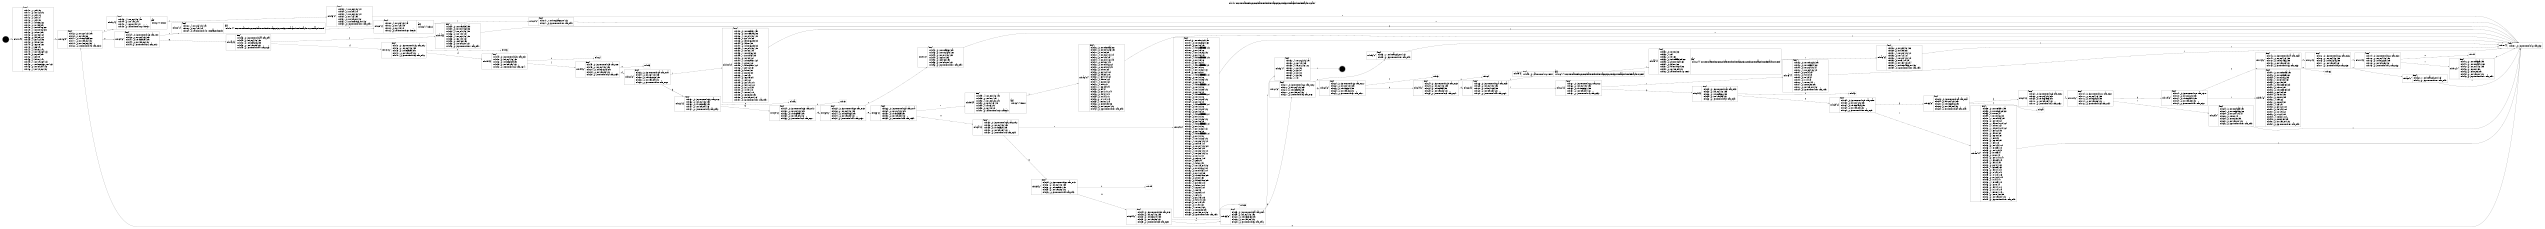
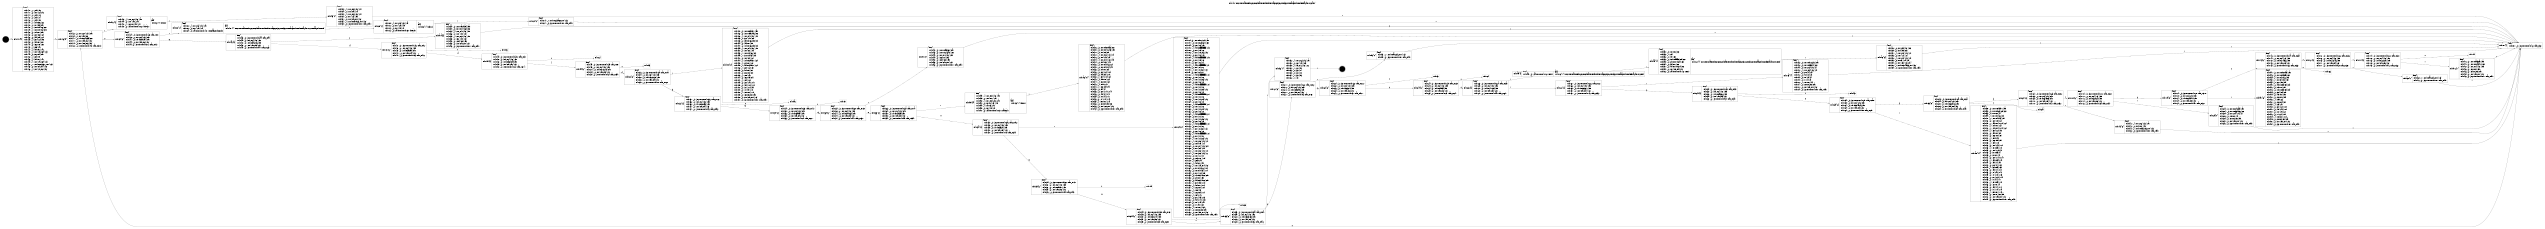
node "0x401d42 [22]": added
